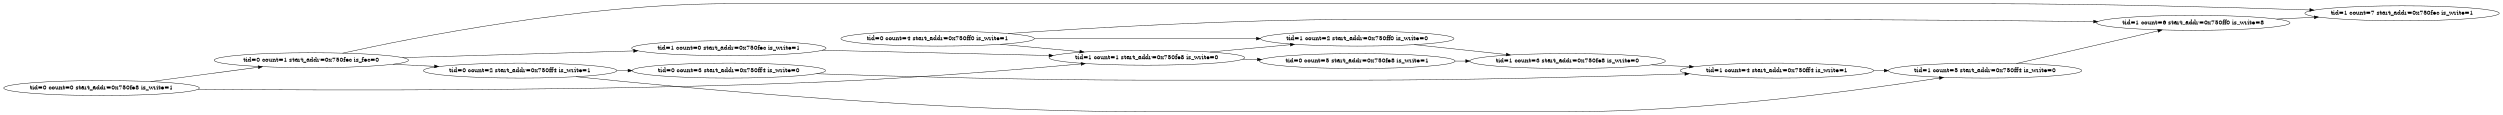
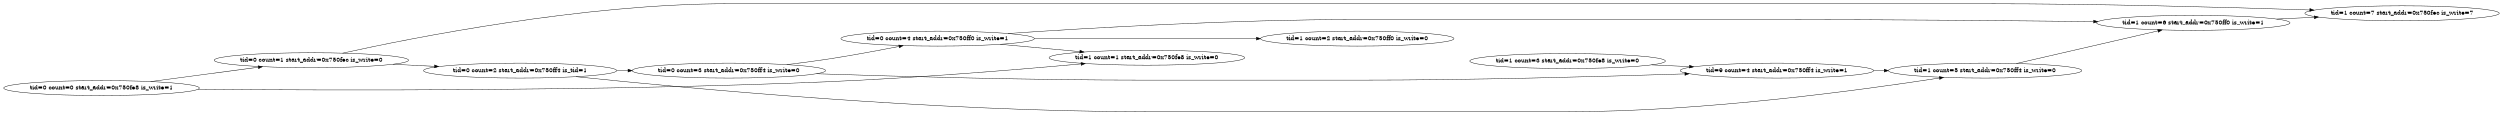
node "tid=1 count=7 start_addr=0x750fec is_write=1": label "tid=1 count=7 start_addr=0x750fec is_write=1" -> "tid=1 count=7 start_addr=0x750fec is_write=7"
node "tid=1 count=6 start_addr=0x750ff0 is_write=8": label "tid=1 count=6 start_addr=0x750ff0 is_write=8" -> "tid=1 count=6 start_addr=0x750ff0 is_write=1"
node "tid=1 count=0 start_addr=0x750fec is_write=1": removed
edge "tid=1 count=1 start_addr=0x750fe8 is_write=0" -> "tid=1 count=2 start_addr=0x750ff0 is_write=0": removed
edge "tid=1 count=2 start_addr=0x750ff0 is_write=0" -> "tid=1 count=3 start_addr=0x750fe8 is_write=0": removed
edge "tid=0 count=3 start_addr=0x750ff4 is_write=0" -> "tid=0 count=4 start_addr=0x750ff0 is_write=1": added
node "tid=0 count=1 start_addr=0x750fec is_fec=0": label "tid=0 count=1 start_addr=0x750fec is_fec=0" -> "tid=0 count=1 start_addr=0x750fec is_write=0"
node "tid=0 count=5 start_addr=0x750fe8 is_write=1": removed
node "tid=0 count=2 start_addr=0x750ff4 is_write=1": label "tid=0 count=2 start_addr=0x750ff4 is_write=1" -> "tid=0 count=2 start_addr=0x750ff4 is_tid=1"
node "tid=1 count=4 start_addr=0x750ff4 is_write=1": label "tid=1 count=4 start_addr=0x750ff4 is_write=1" -> "tid=9 count=4 start_addr=0x750ff4 is_write=1"
